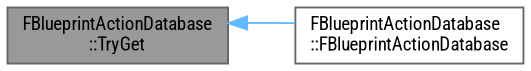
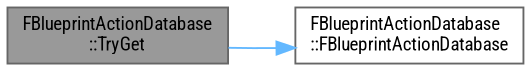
edge "FBlueprintActionDatabase ::FBlueprintActionDatabase" -> "FBlueprintActionDatabase ::TryGet": reversed
